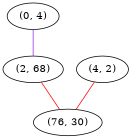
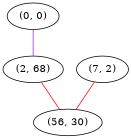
node "(0, 4)": label "(0, 4)" -> "(0, 0)"
node "(4, 2)": label "(4, 2)" -> "(7, 2)"
node "(76, 30)": label "(76, 30)" -> "(56, 30)"
